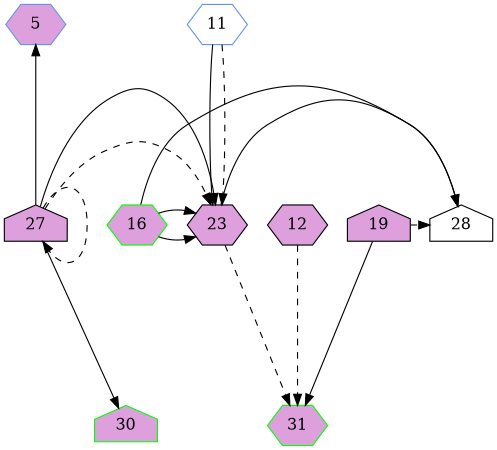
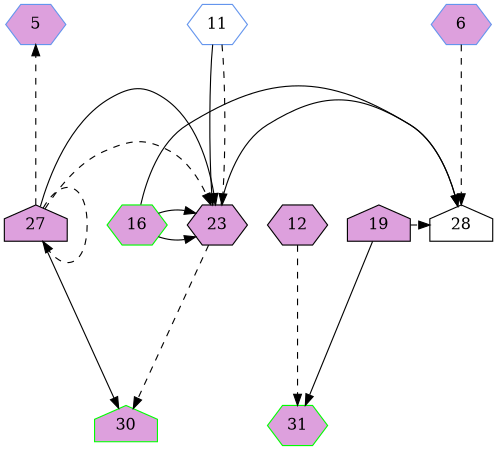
node "6": added
edge "27" -> "5": style solid -> dashed
edge "23" -> "31": now "23" -> "30"
